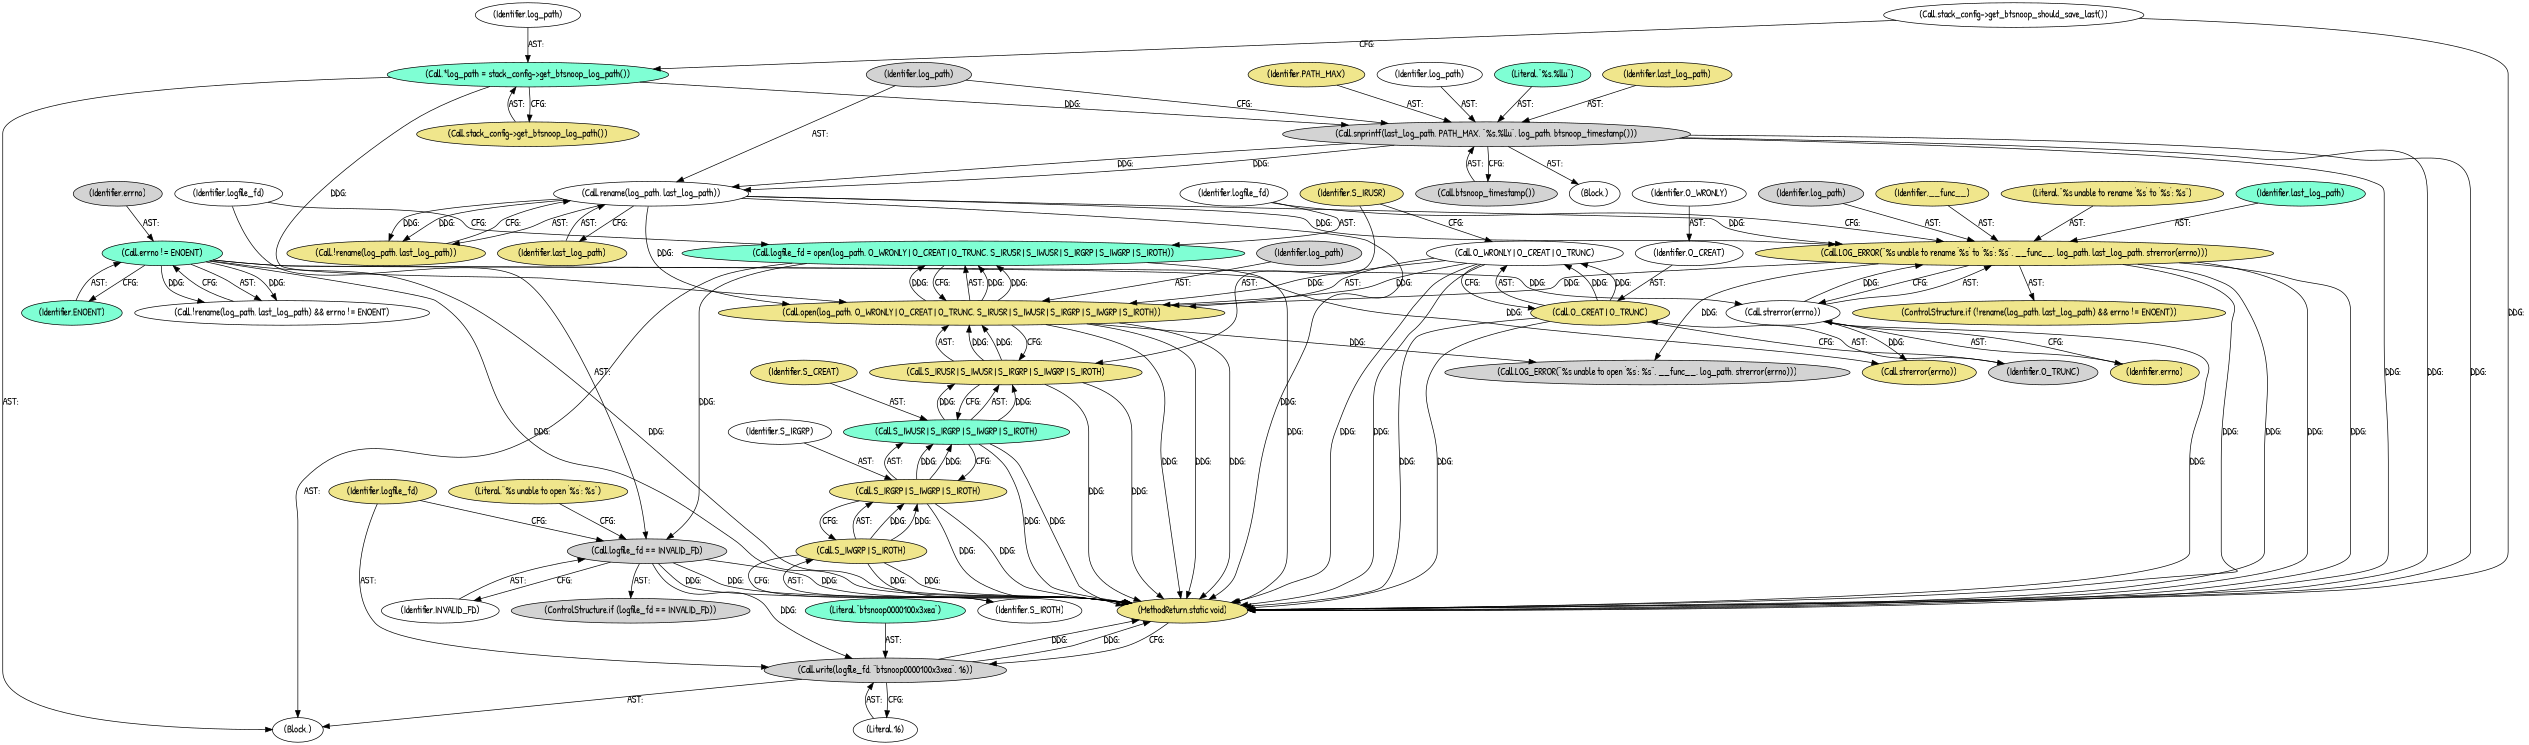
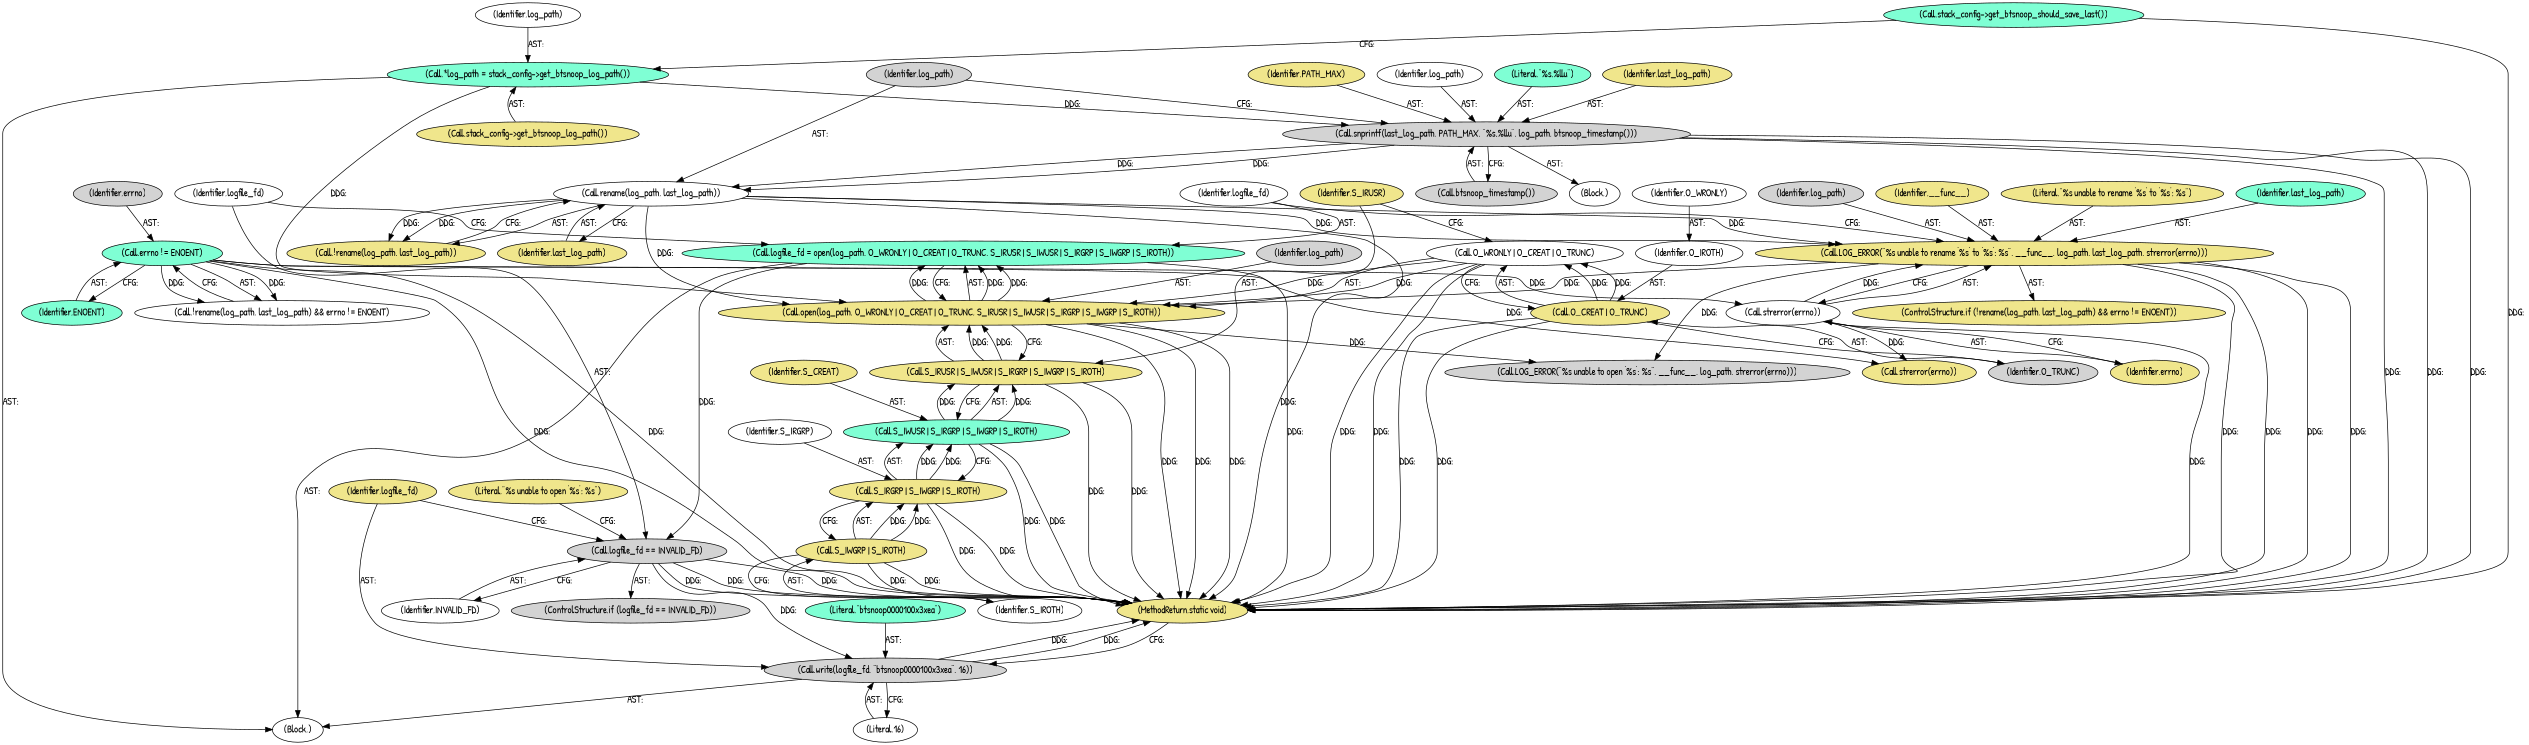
node "(Call,stack_config->get_btsnoop_should_save_last())": fillcolor white -> aquamarine
edge "(Call,*log_path = stack_config->get_btsnoop_log_path())" -> "(Call,stack_config->get_btsnoop_log_path())": removed, label "CFG:"
node "(Identifier,O_CREAT)": label "(Identifier,O_CREAT)" -> "(Identifier,O_IROTH)"
